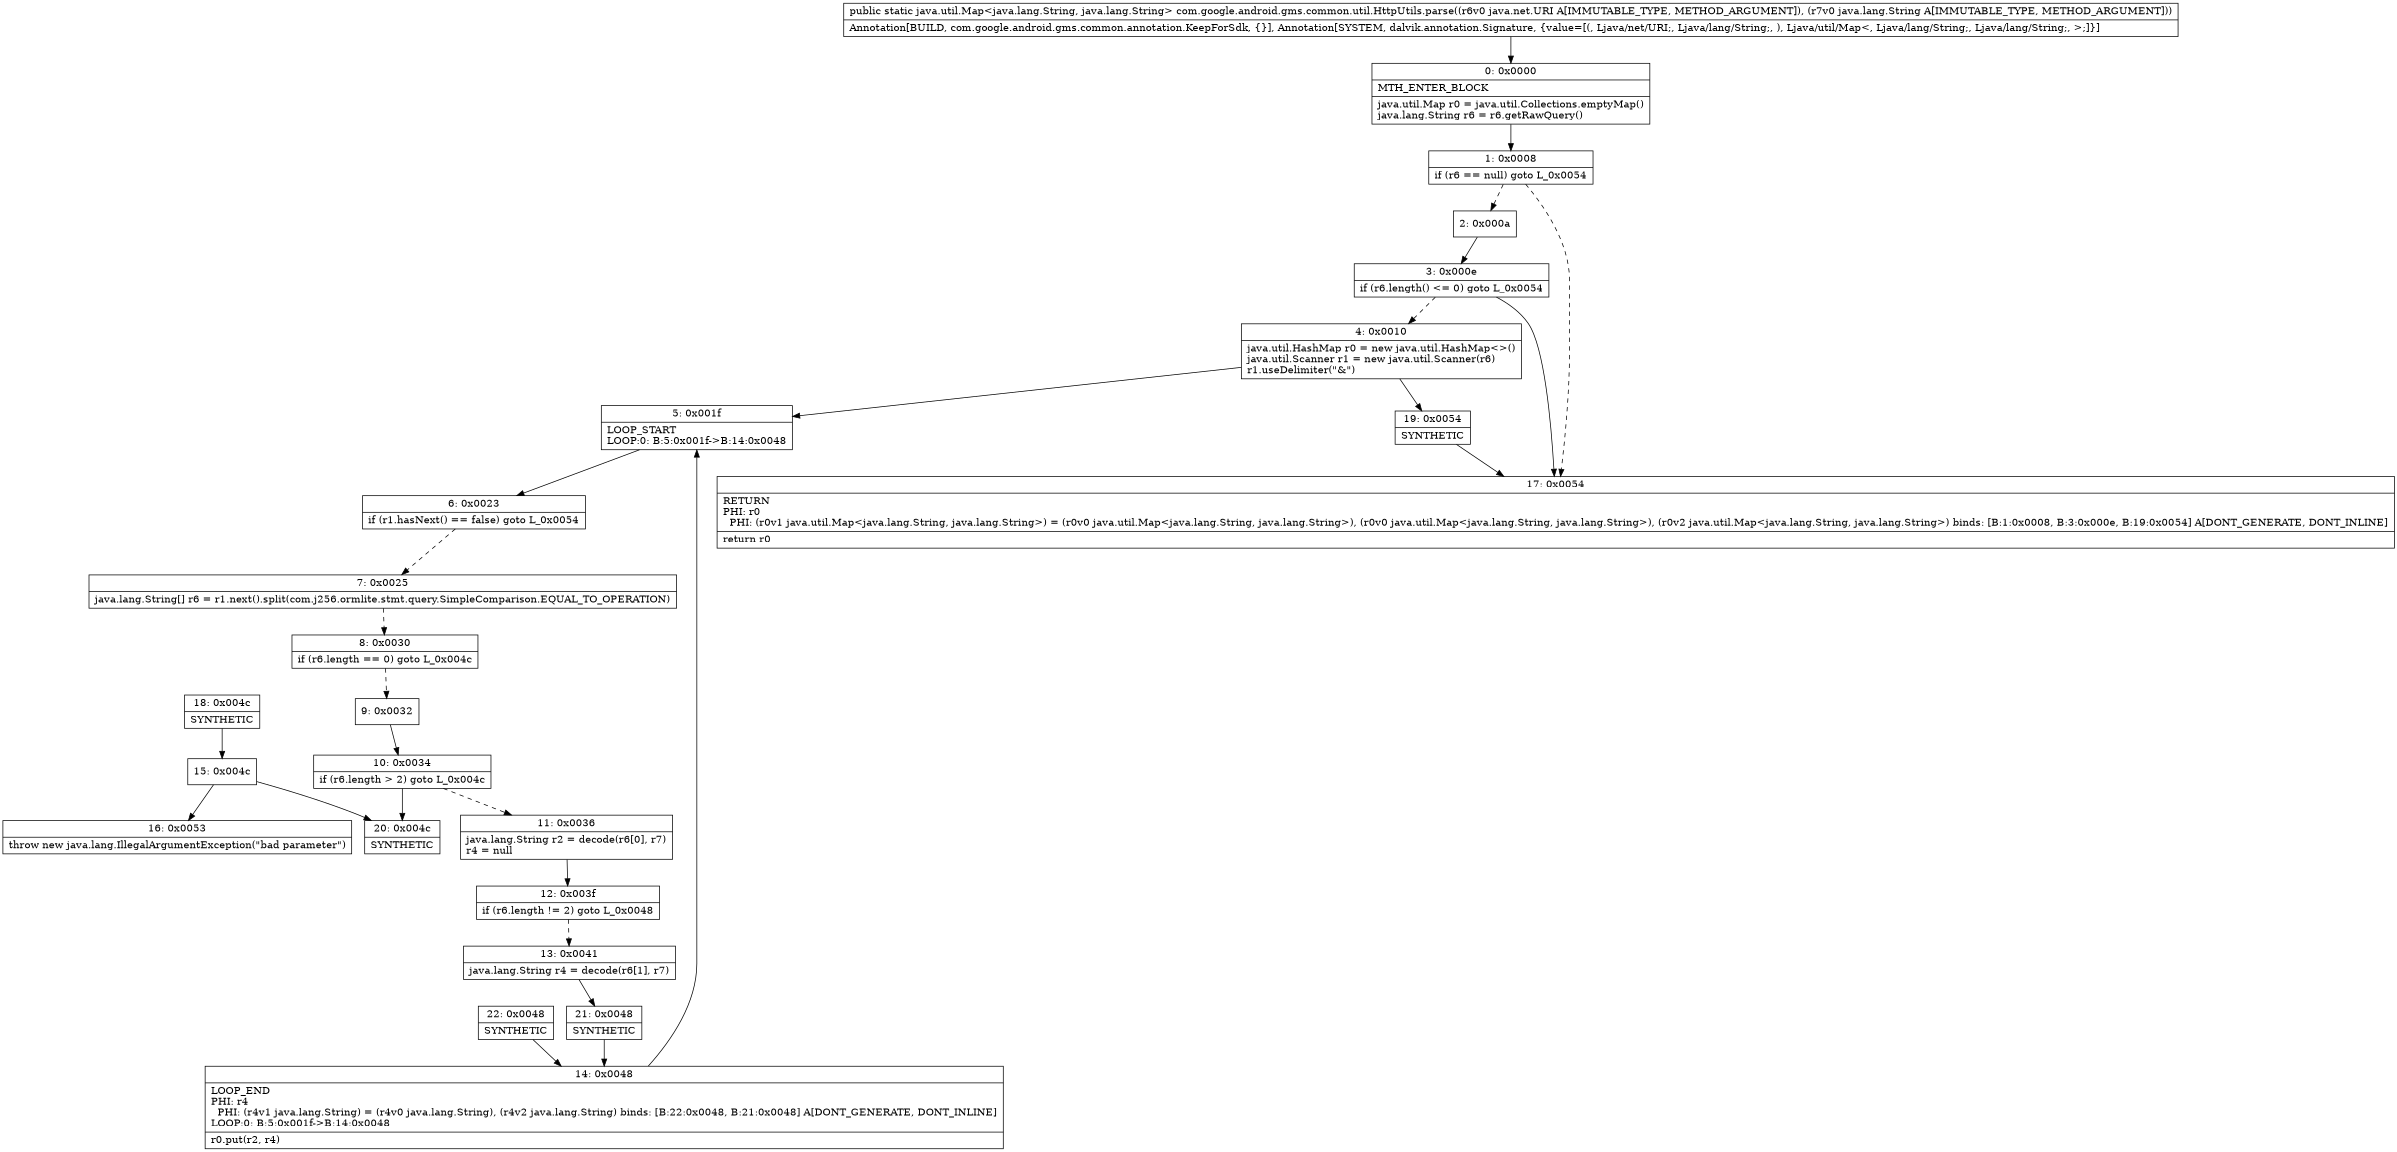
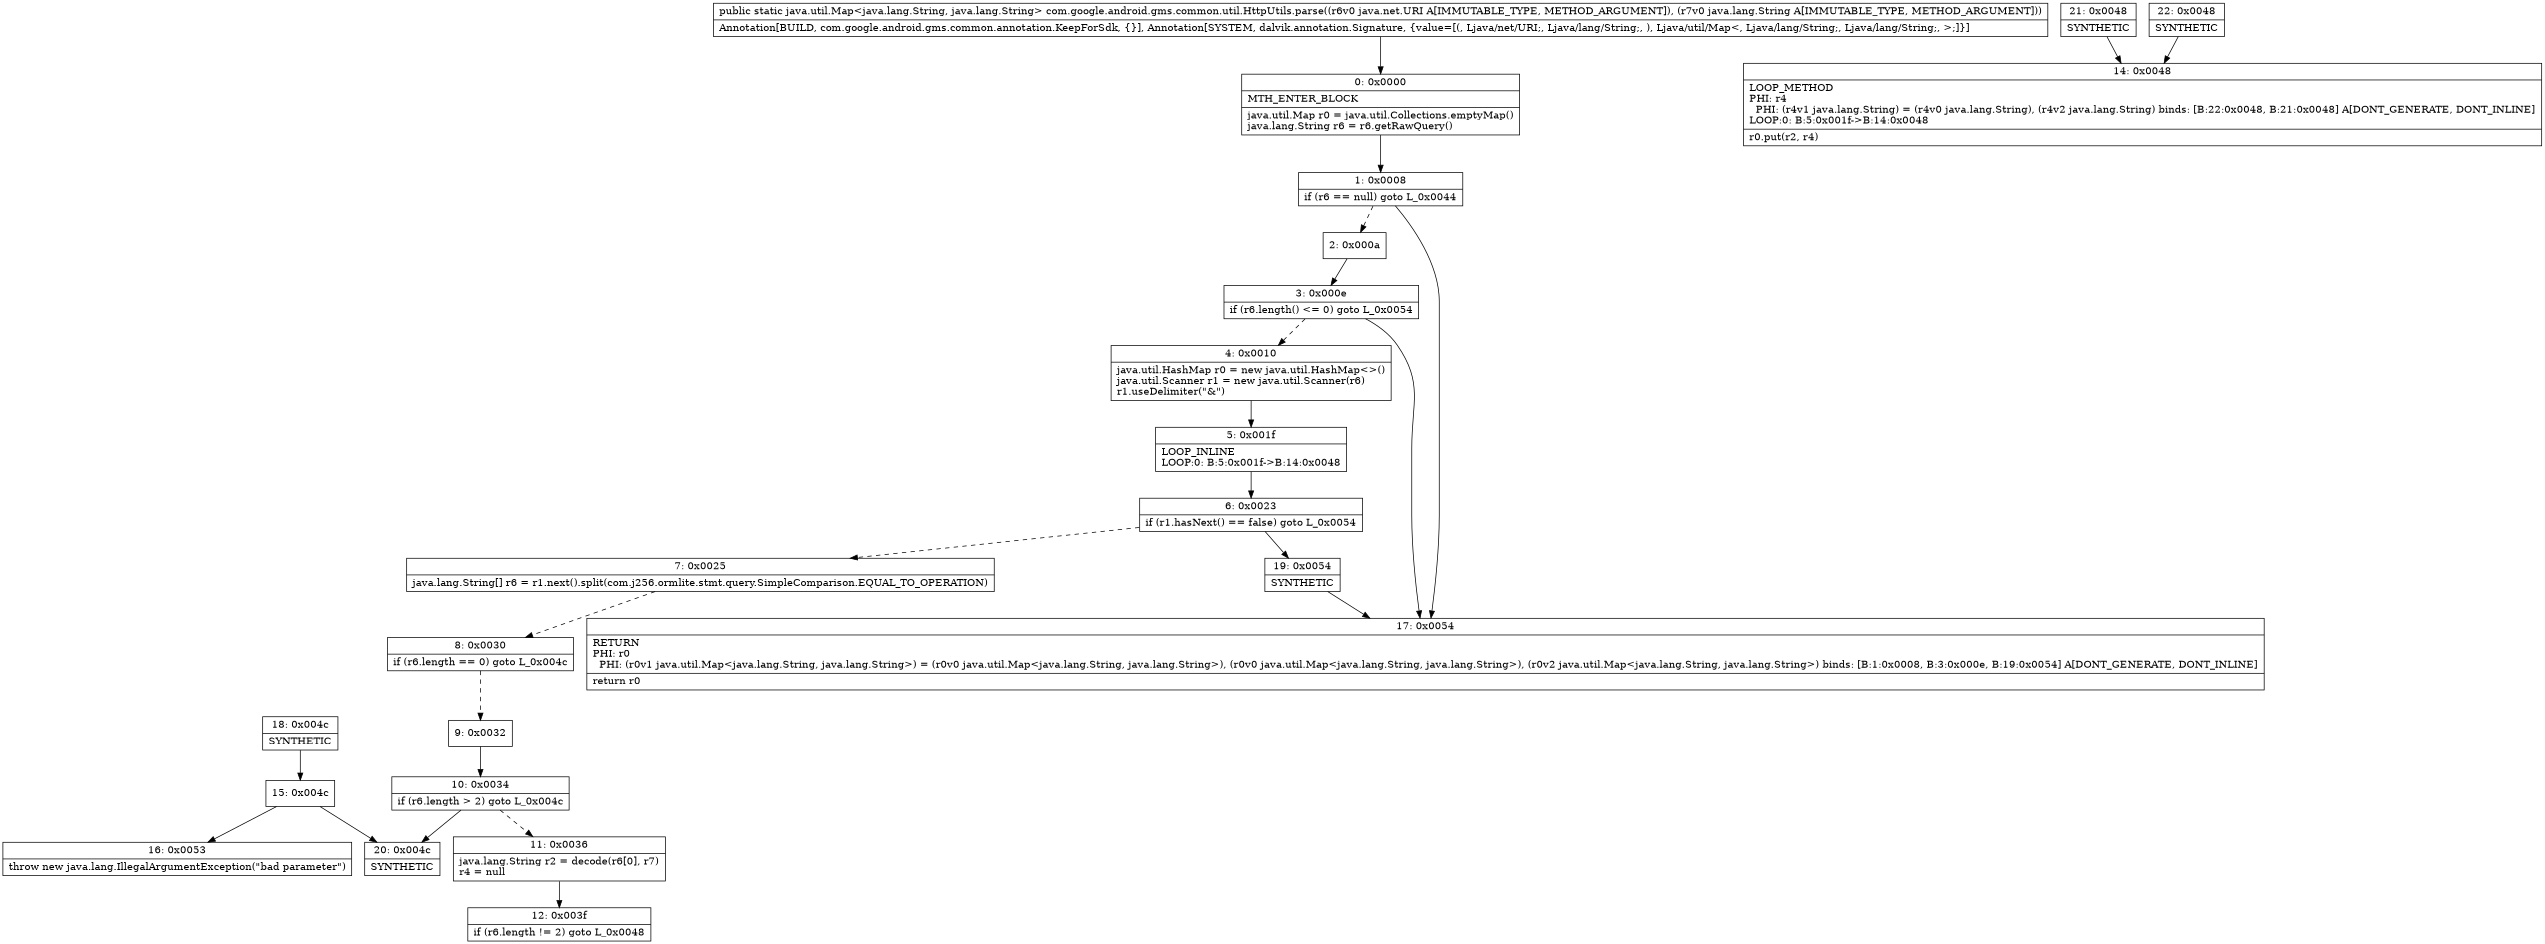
node "1: 0x0008": text "if (r6 == null) goto L_0x0054" -> "if (r6 == null) goto L_0x0044"
edge "1: 0x0008" -> "17: 0x0054": style dashed -> solid
edge "4: 0x0010" -> "19: 0x0054": now "6: 0x0023" -> "19: 0x0054"
node "5: 0x001f": text "LOOP_START" -> "LOOP_INLINE"
edge "14: 0x0048" -> "5: 0x001f": removed
node "13: 0x0041": removed
node "14: 0x0048": text "LOOP_END" -> "LOOP_METHOD"
